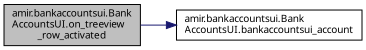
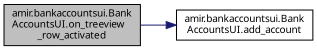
node "amir.bankaccountsui.Bank AccountsUI.bankaccountsui_account": label "amir.bankaccountsui.Bank AccountsUI.bankaccountsui_account" -> "amir.bankaccountsui.Bank AccountsUI.add_account"
